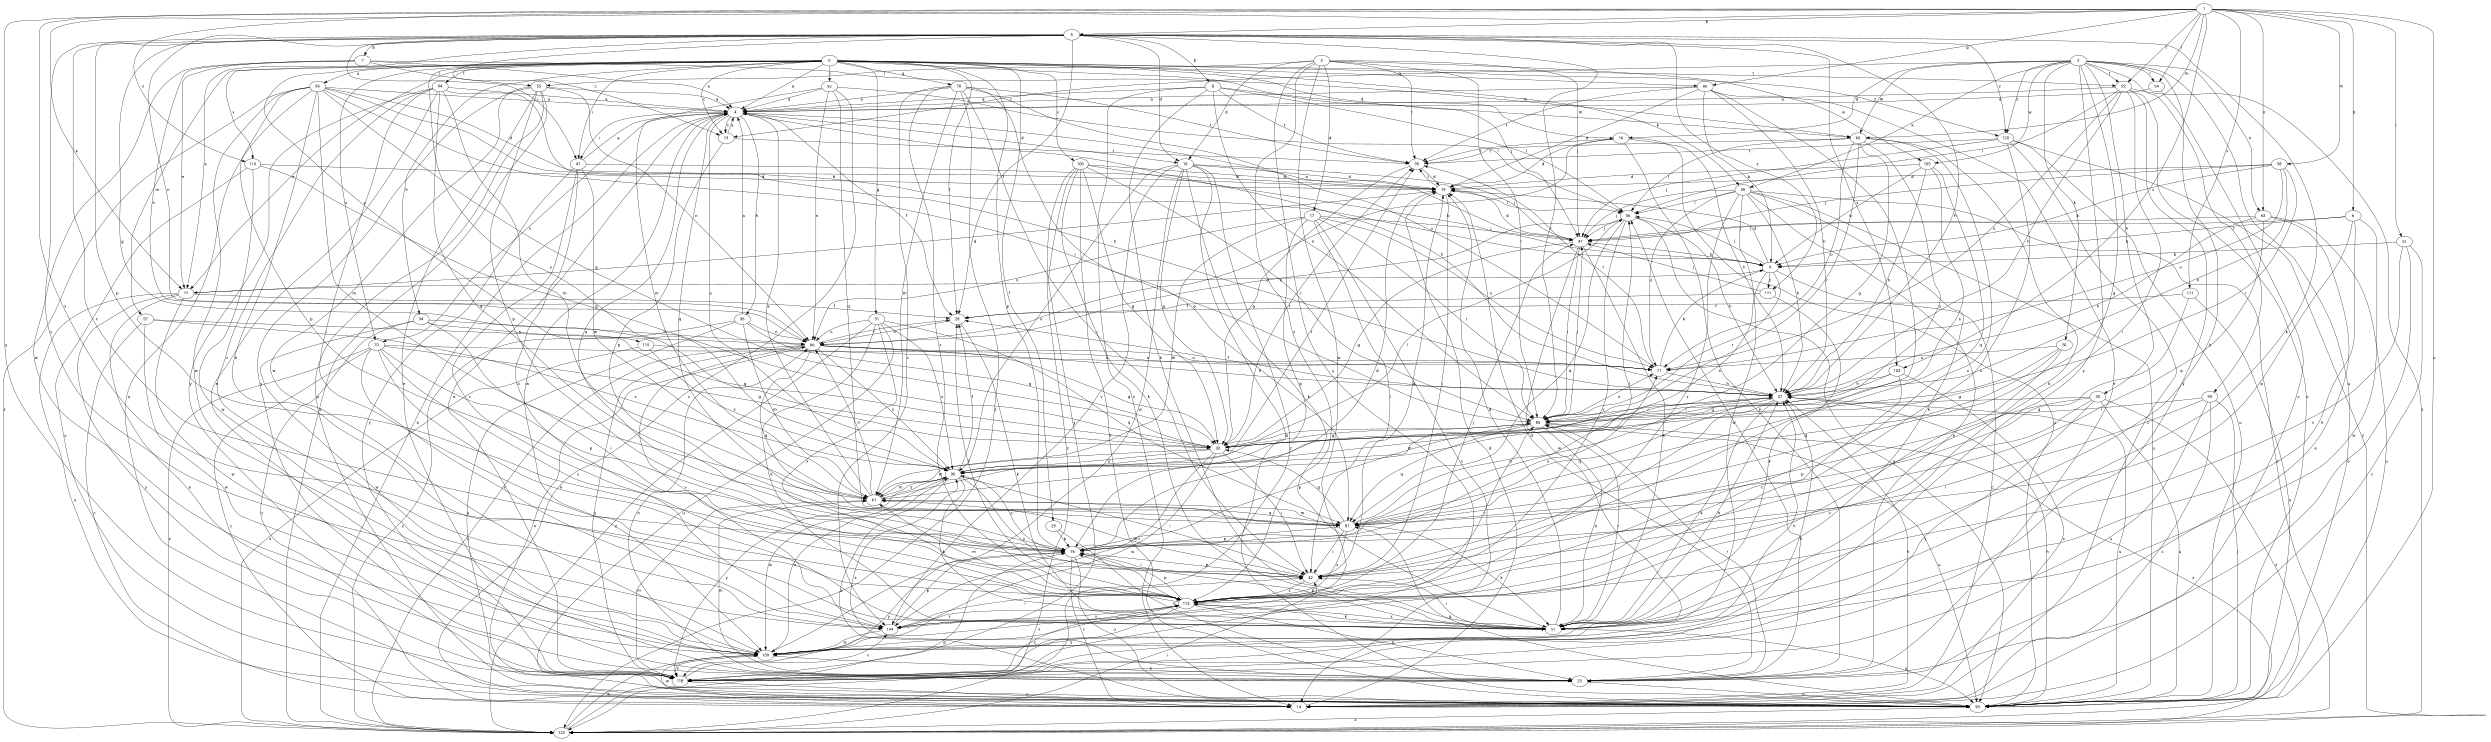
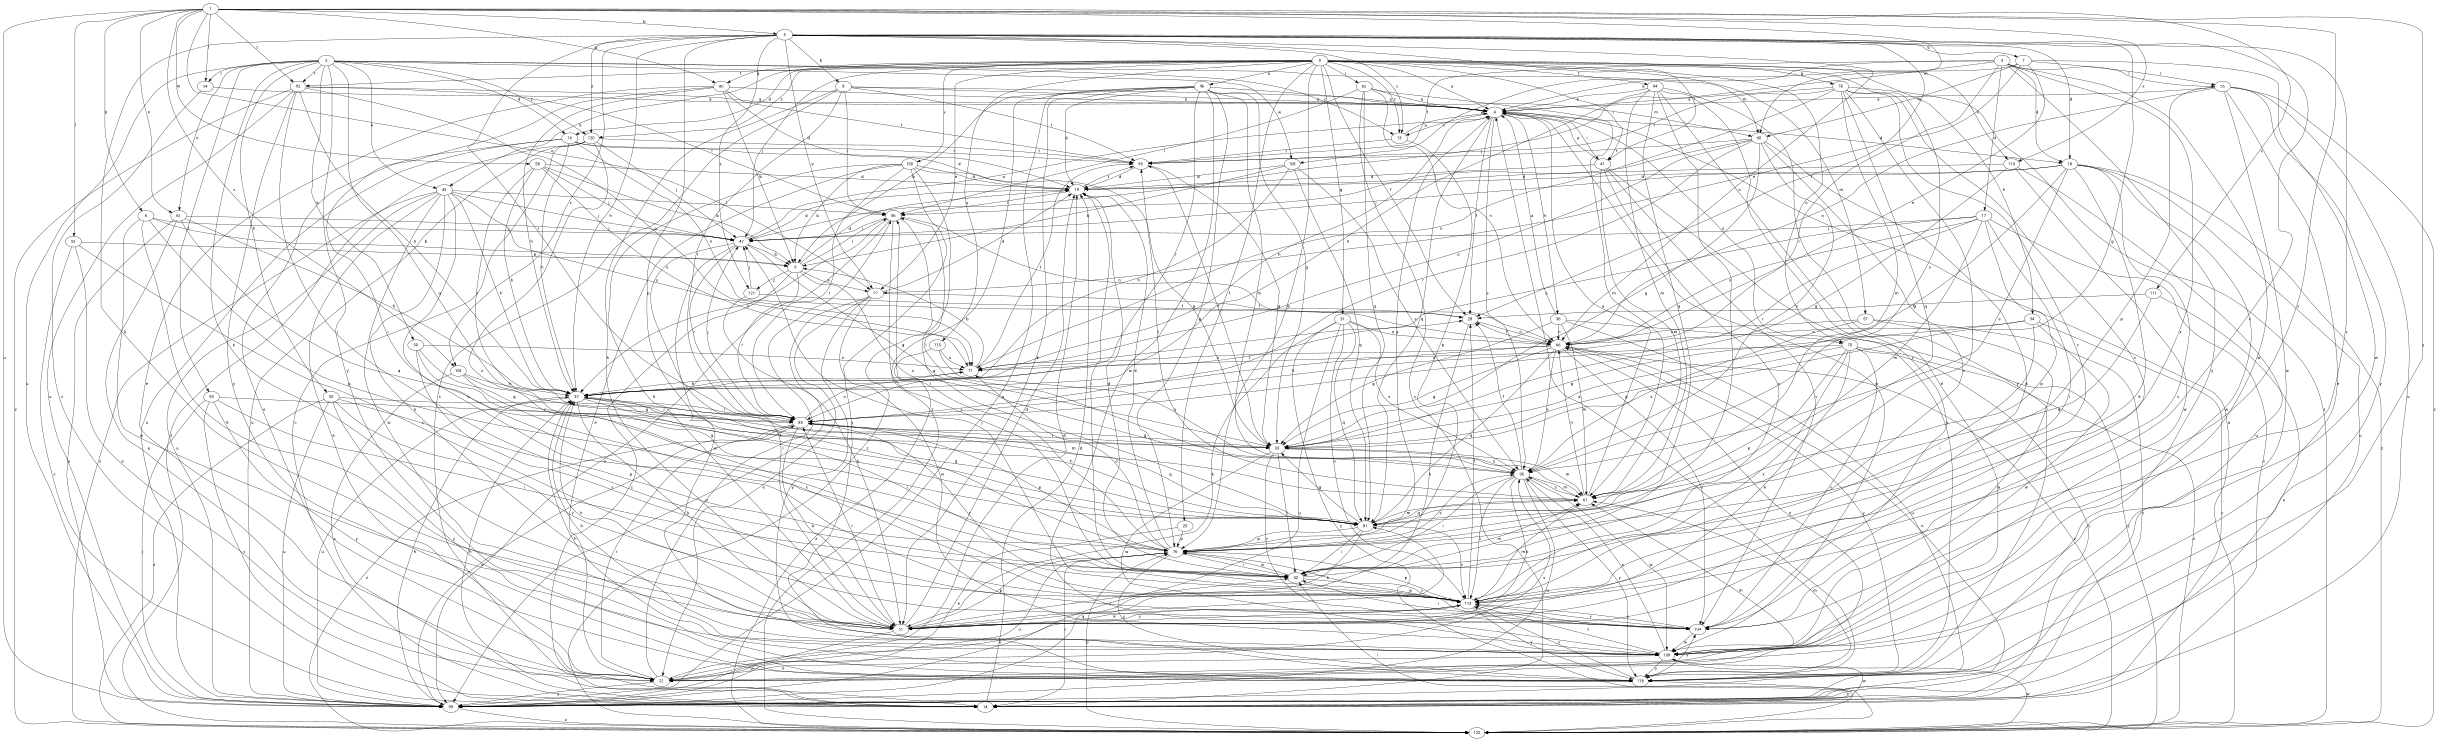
edge "100" -> "99": now "100" -> "23"
edge "14" -> "109": reversed
